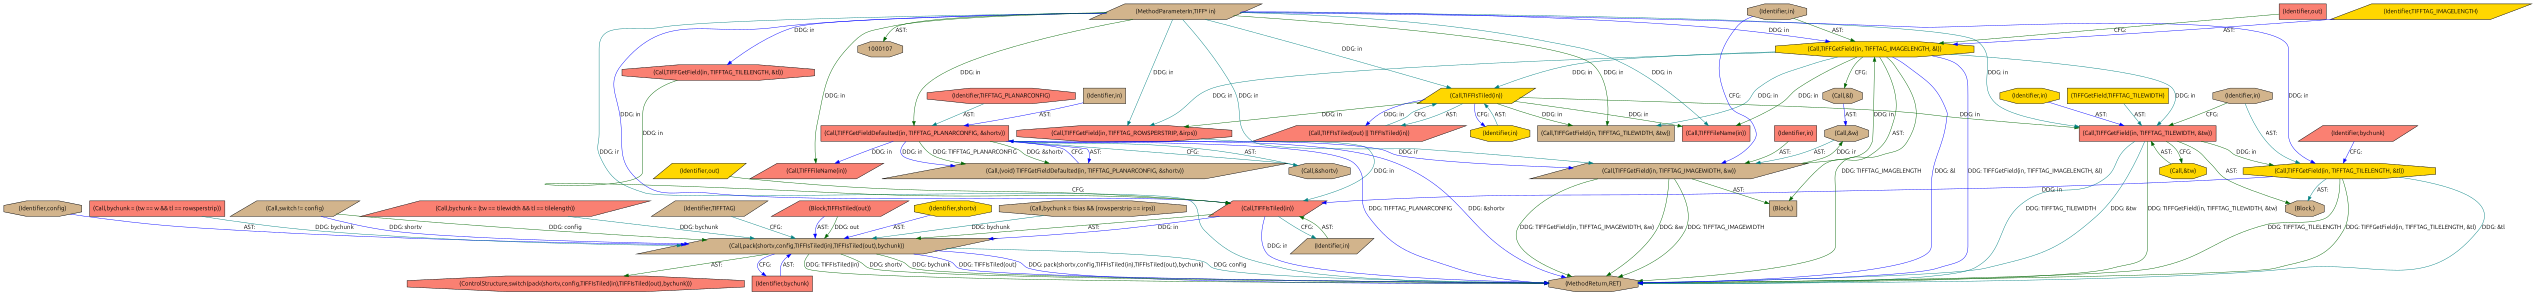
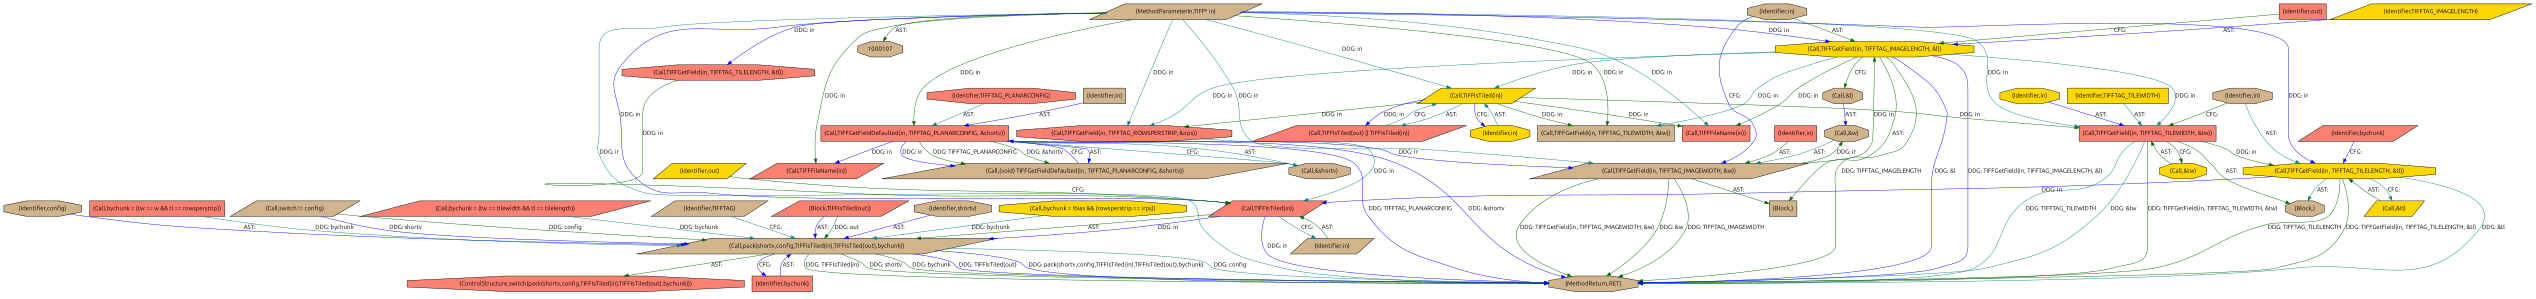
node "(TIFFGetField,TIFFTAG_TILEWIDTH)": label "(TIFFGetField,TIFFTAG_TILEWIDTH)" -> "(Identifier,TIFFTAG_TILEWIDTH)"
node "(Identifier,shortv)": fillcolor gold -> tan
node "(Call,bychunk = !bias && (rowsperstrip == irps))": fillcolor tan -> gold
node "(Call,&tl)": added
